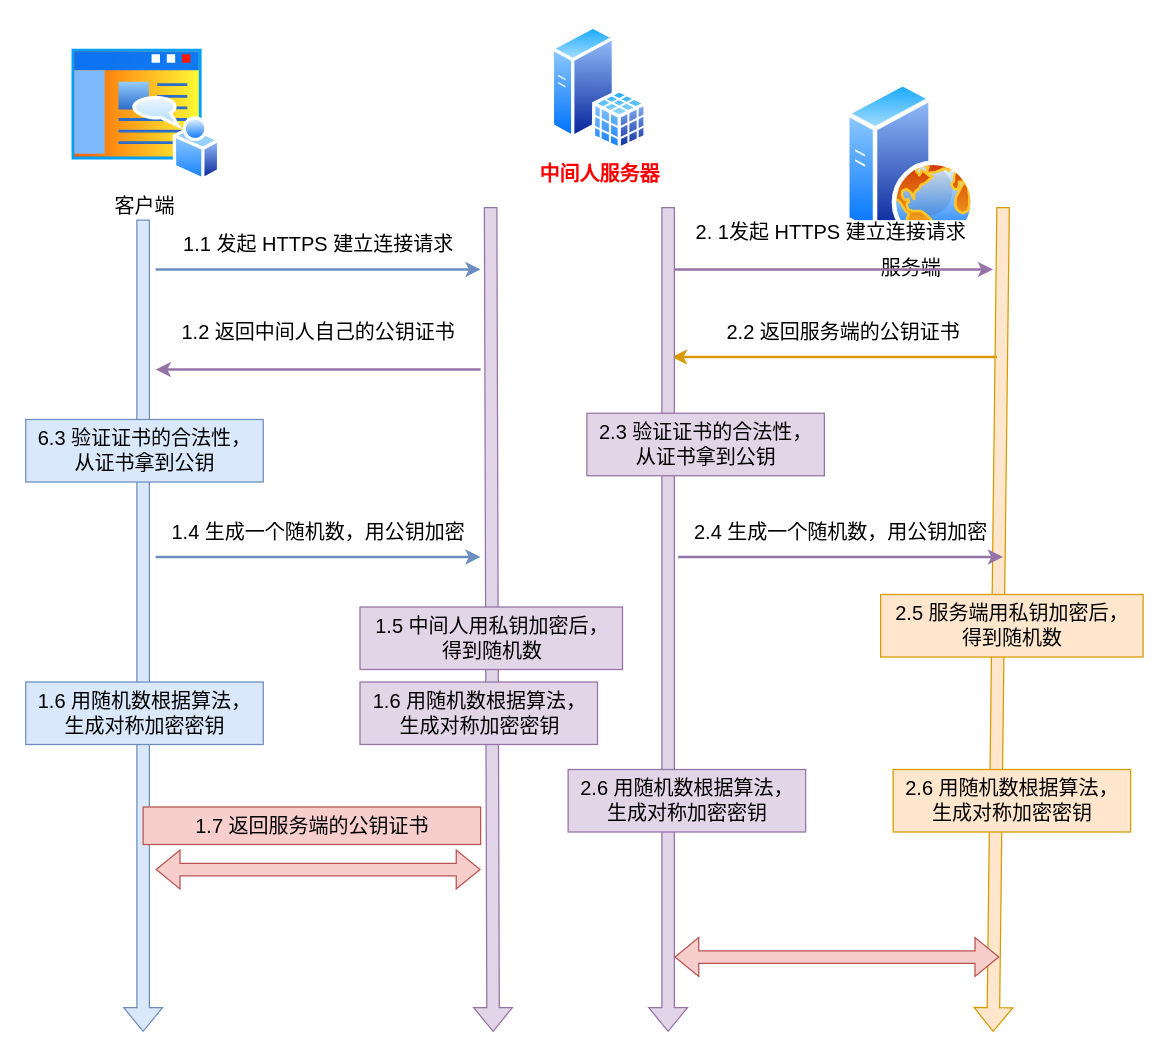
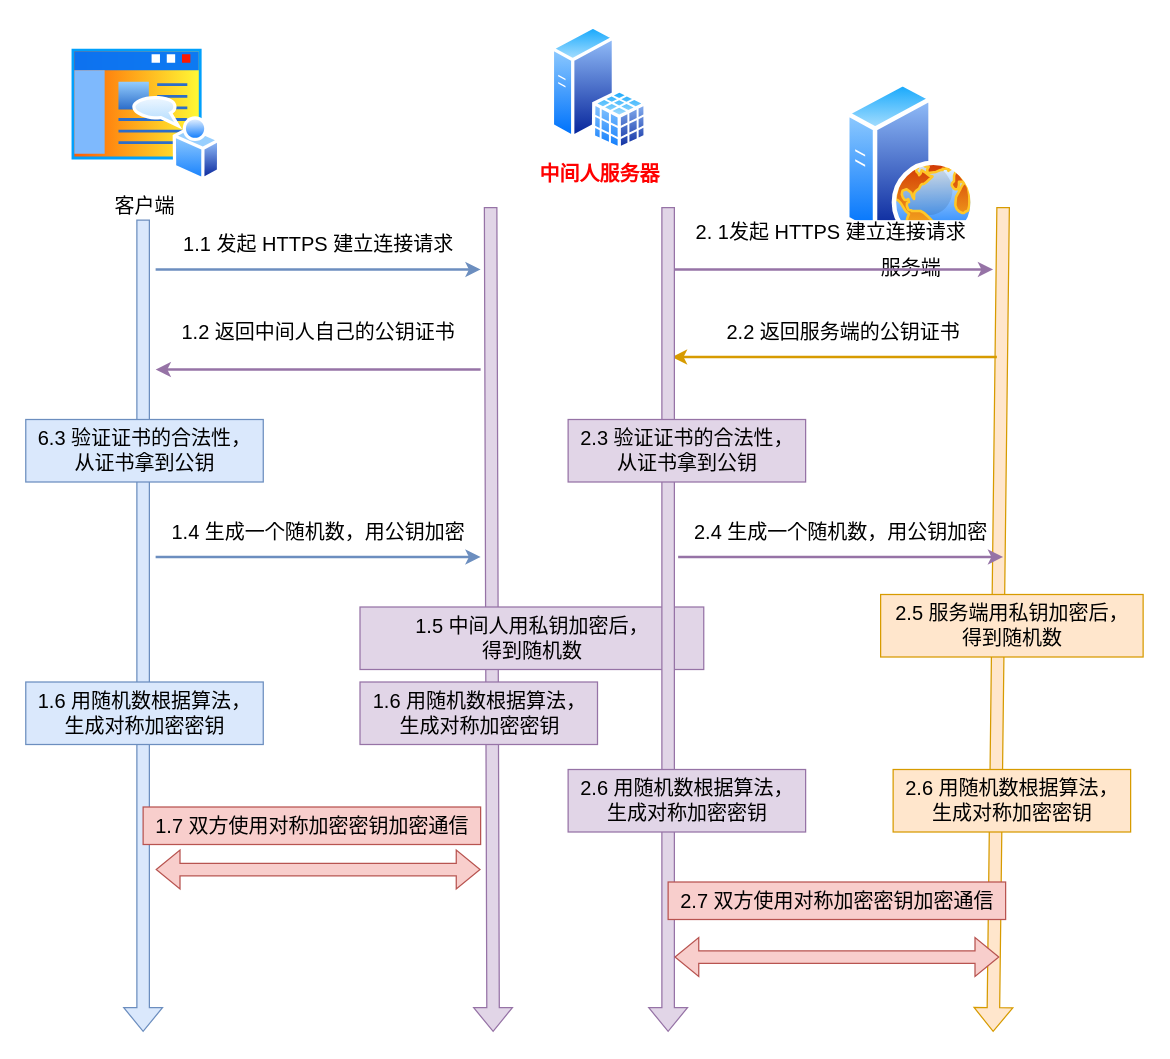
node "2.3 验证证书的合法性， 从证书拿到公钥": moved (706, 444) -> (687, 451)
node "1.5 中间人用私钥加密后， 得到随机数": size 263x63 -> 344x63
node "1.7 返回服务端的公钥证书": label "1.7 返回服务端的公钥证书" -> "1.7 双方使用对称加密密钥加密通信"
node "2.7 双方使用对称加密密钥加密通信": added
